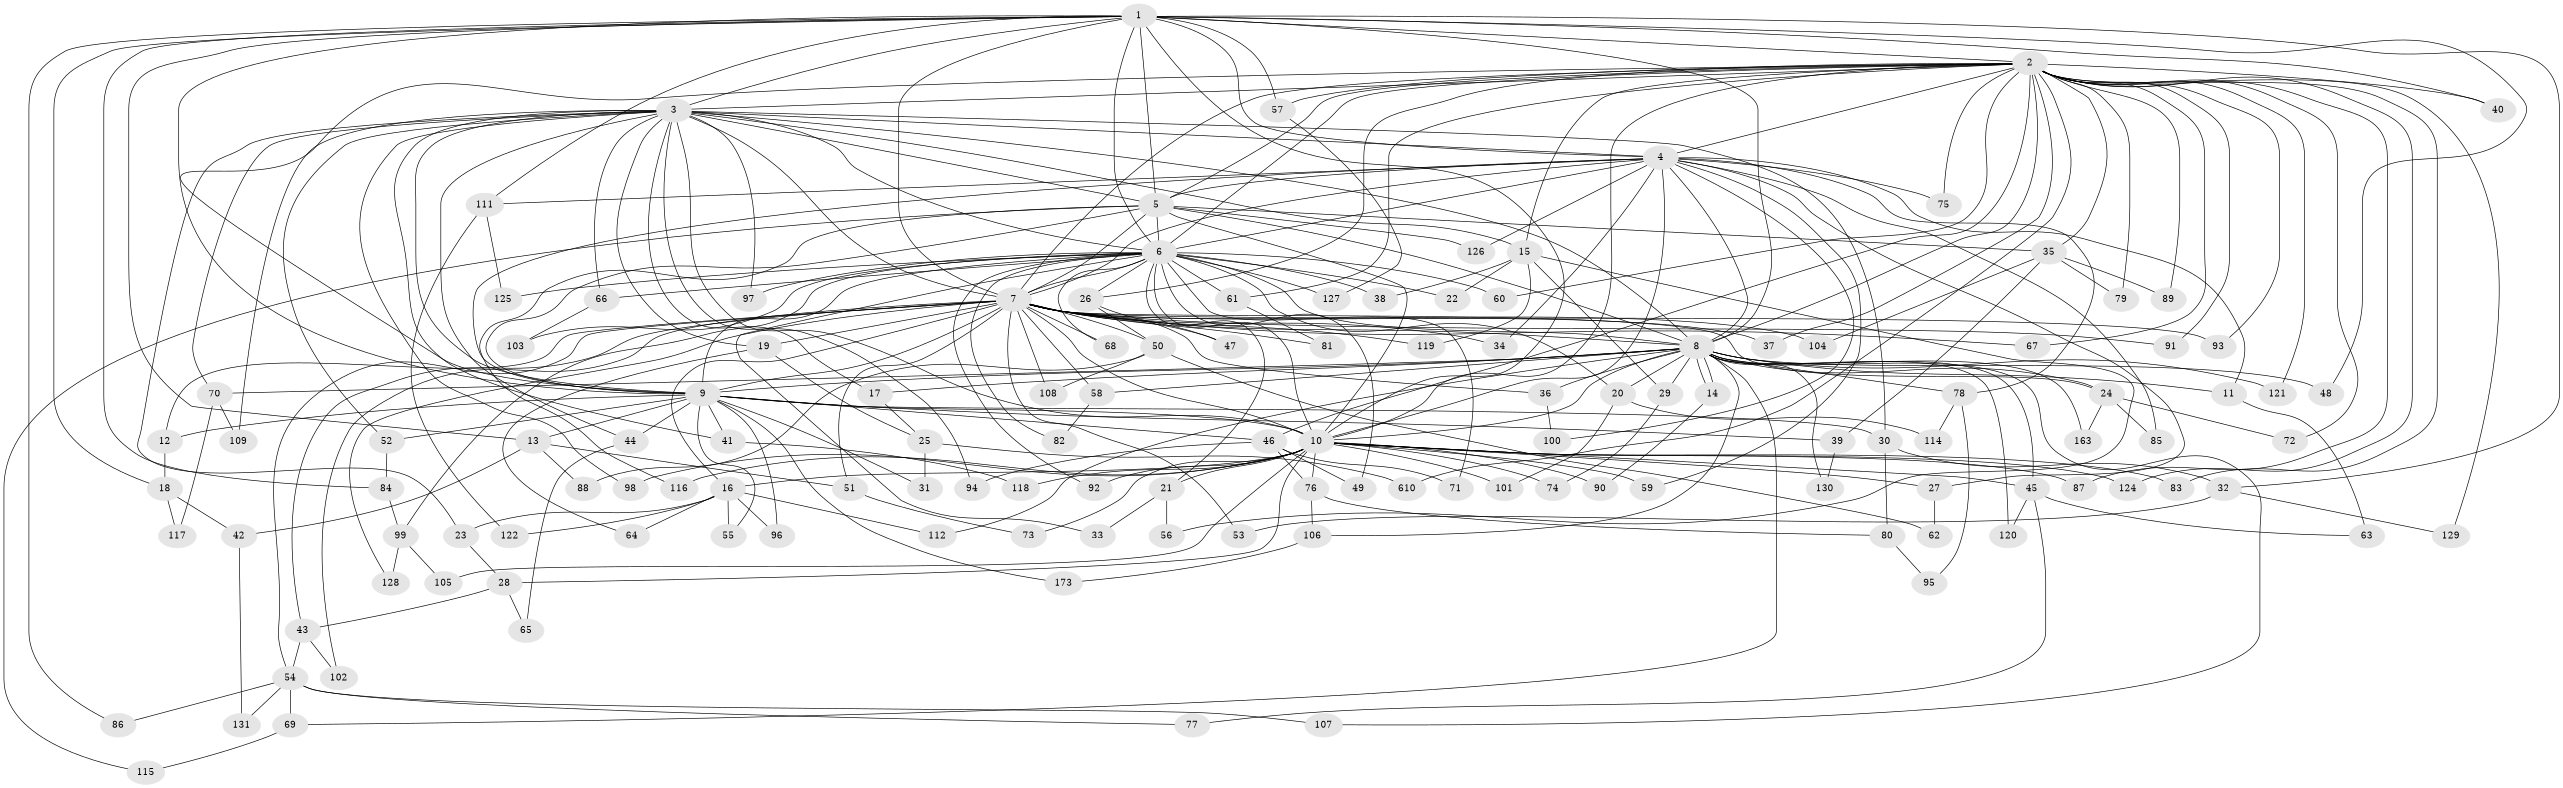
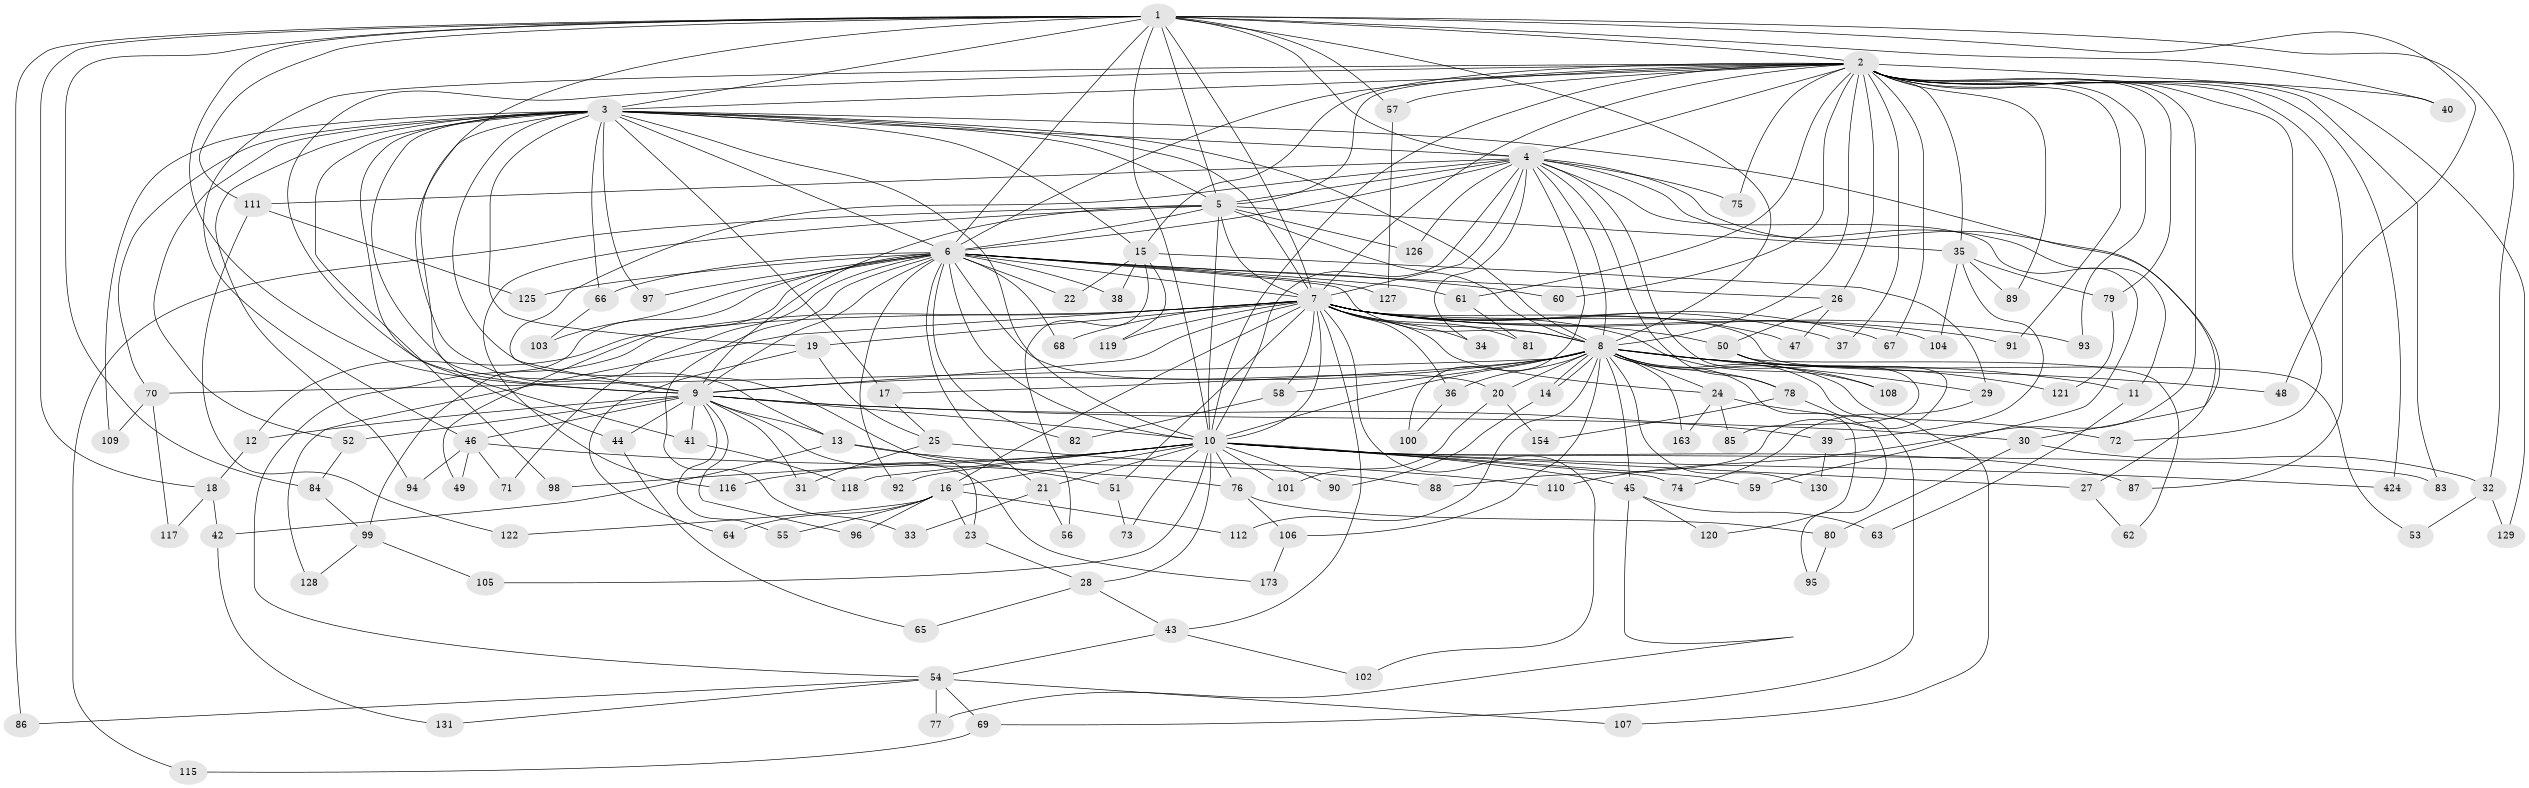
edge "2" -- "121": now "79" -- "121"
node "114": label "114" -> "154"
node "610": label "610" -> "110"
node "124": label "124" -> "424"
